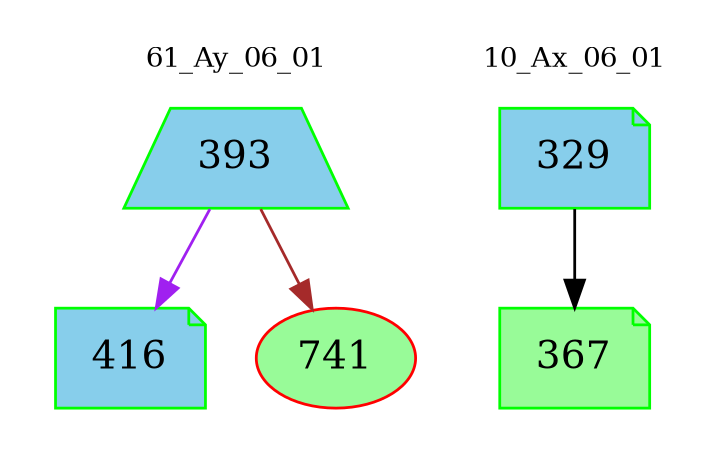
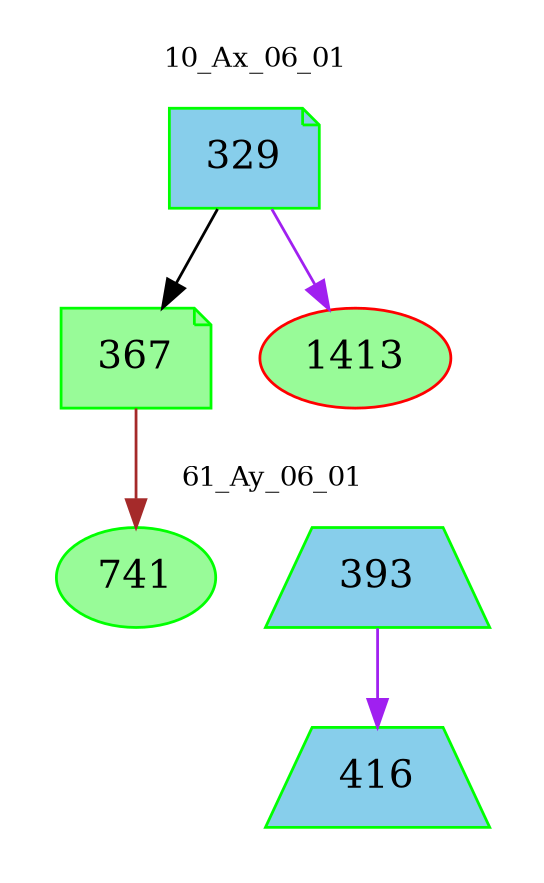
edge "393" -> "741": now "367" -> "741"
node "416": shape note -> trapezium
node "741": color red -> green
node "1413": added
